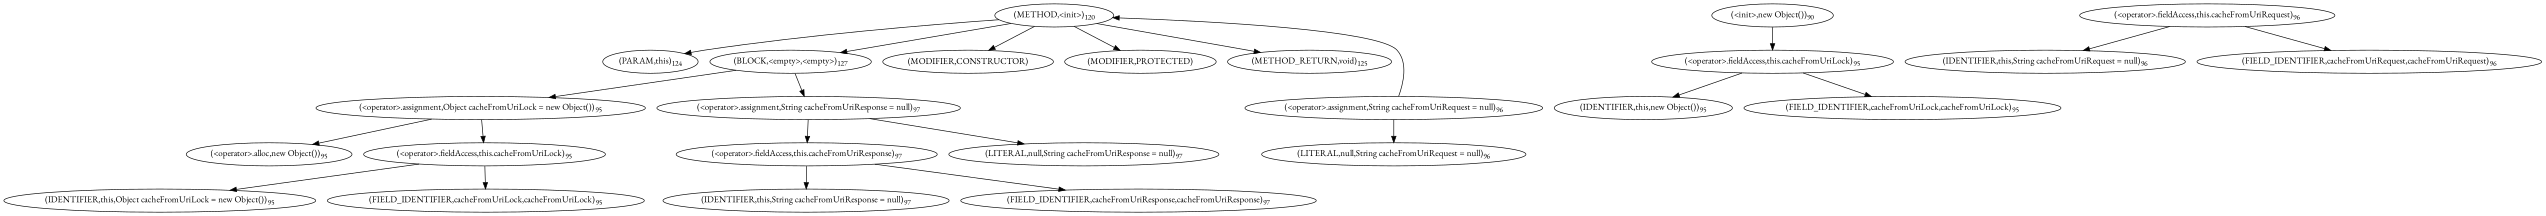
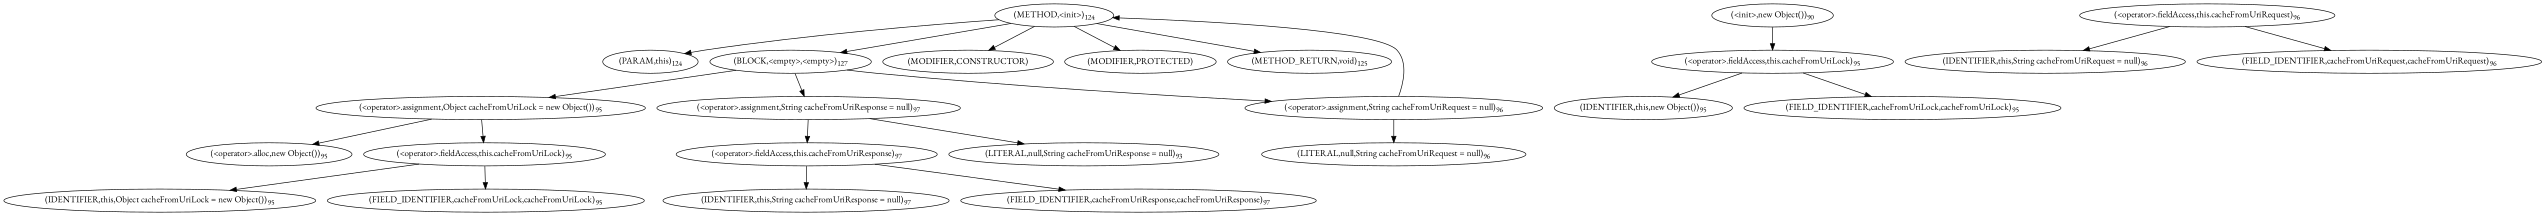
node "(METHOD,<init>)": text "120" -> "124"
edge "(BLOCK,<empty>,<empty>)" -> "(<operator>.assignment,String cacheFromUriRequest = null)": added
node "(LITERAL,null,String cacheFromUriResponse = null)": text "97" -> "93"
